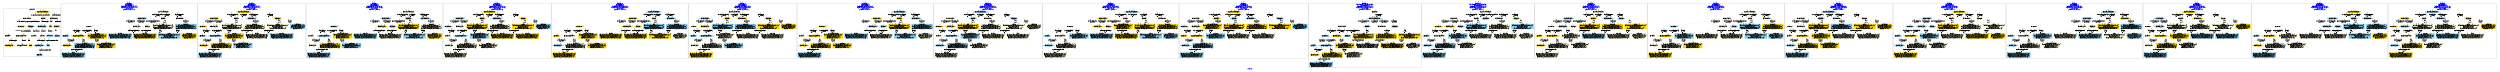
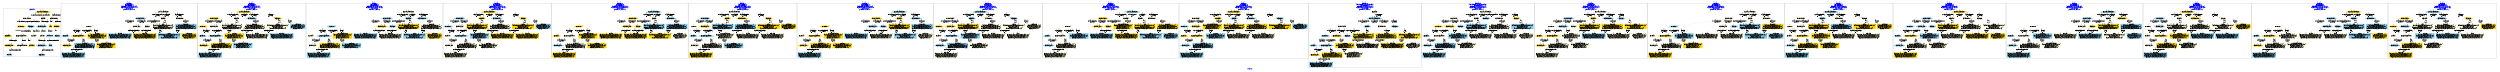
node "E69_Death1": fillcolor lightyellow -> gold
node "Begin": label "Begin" -> "Attribution"
node "End Date": added
